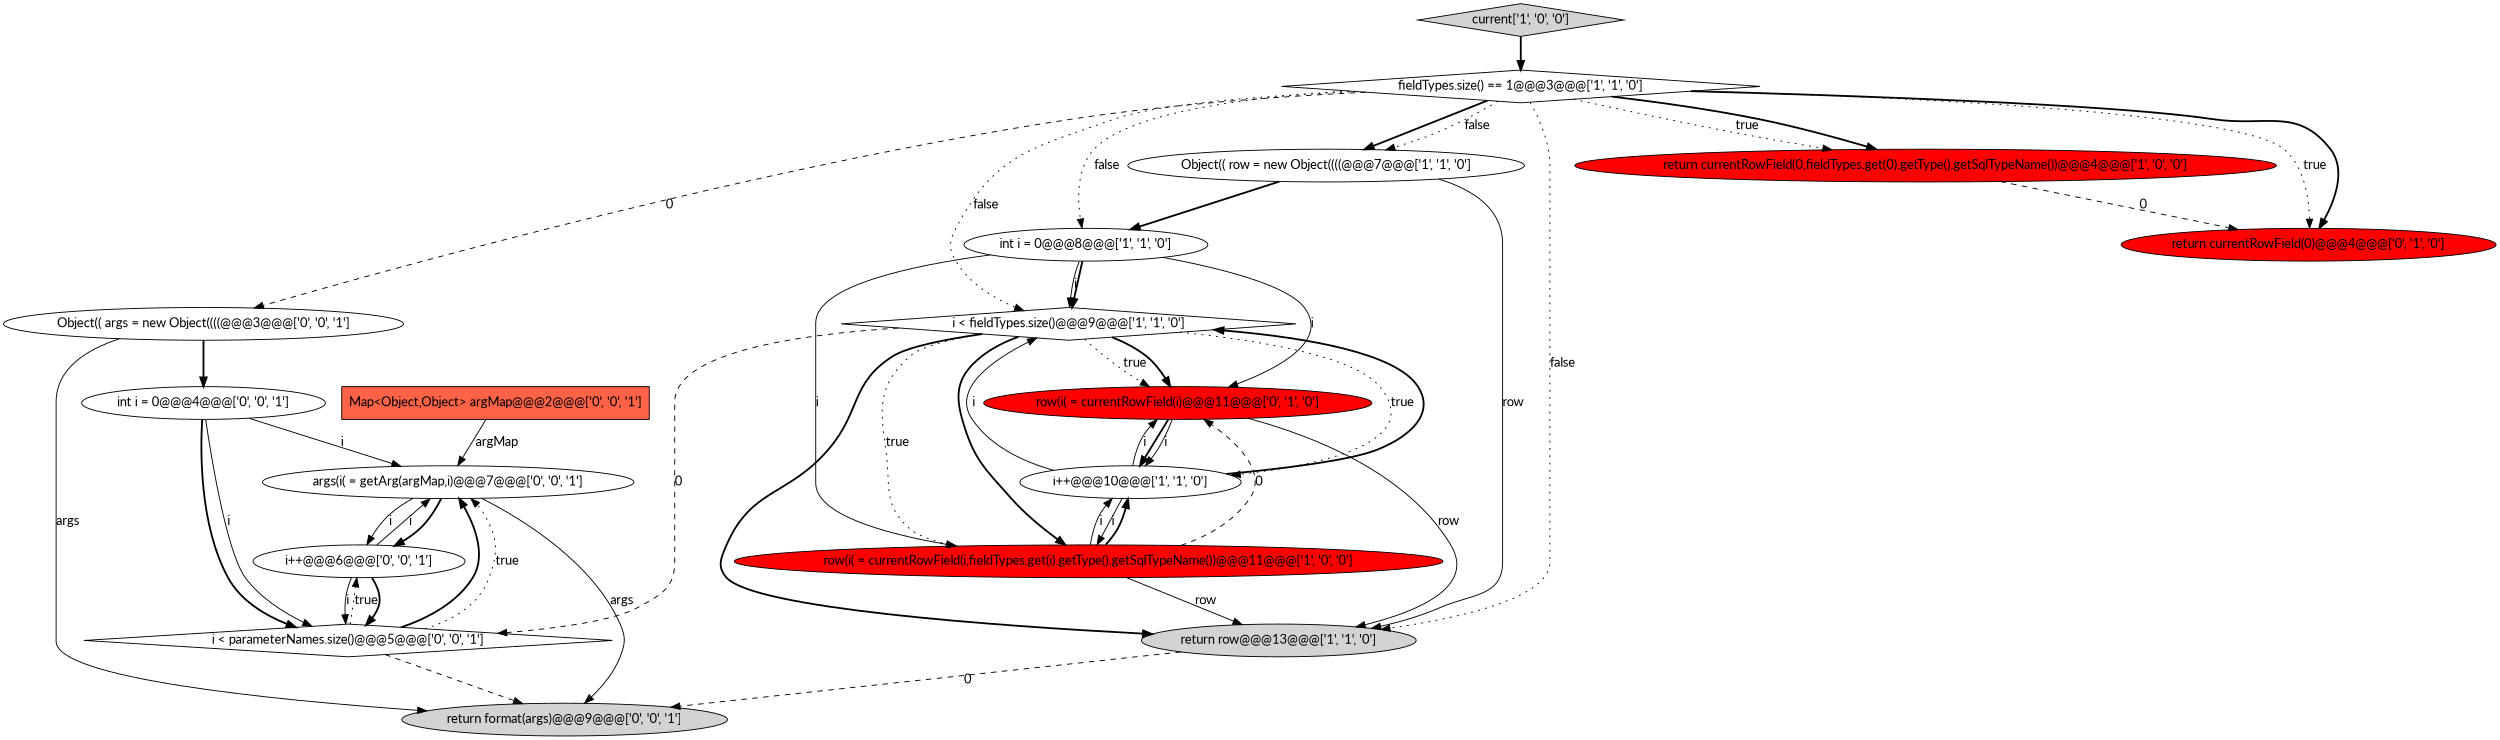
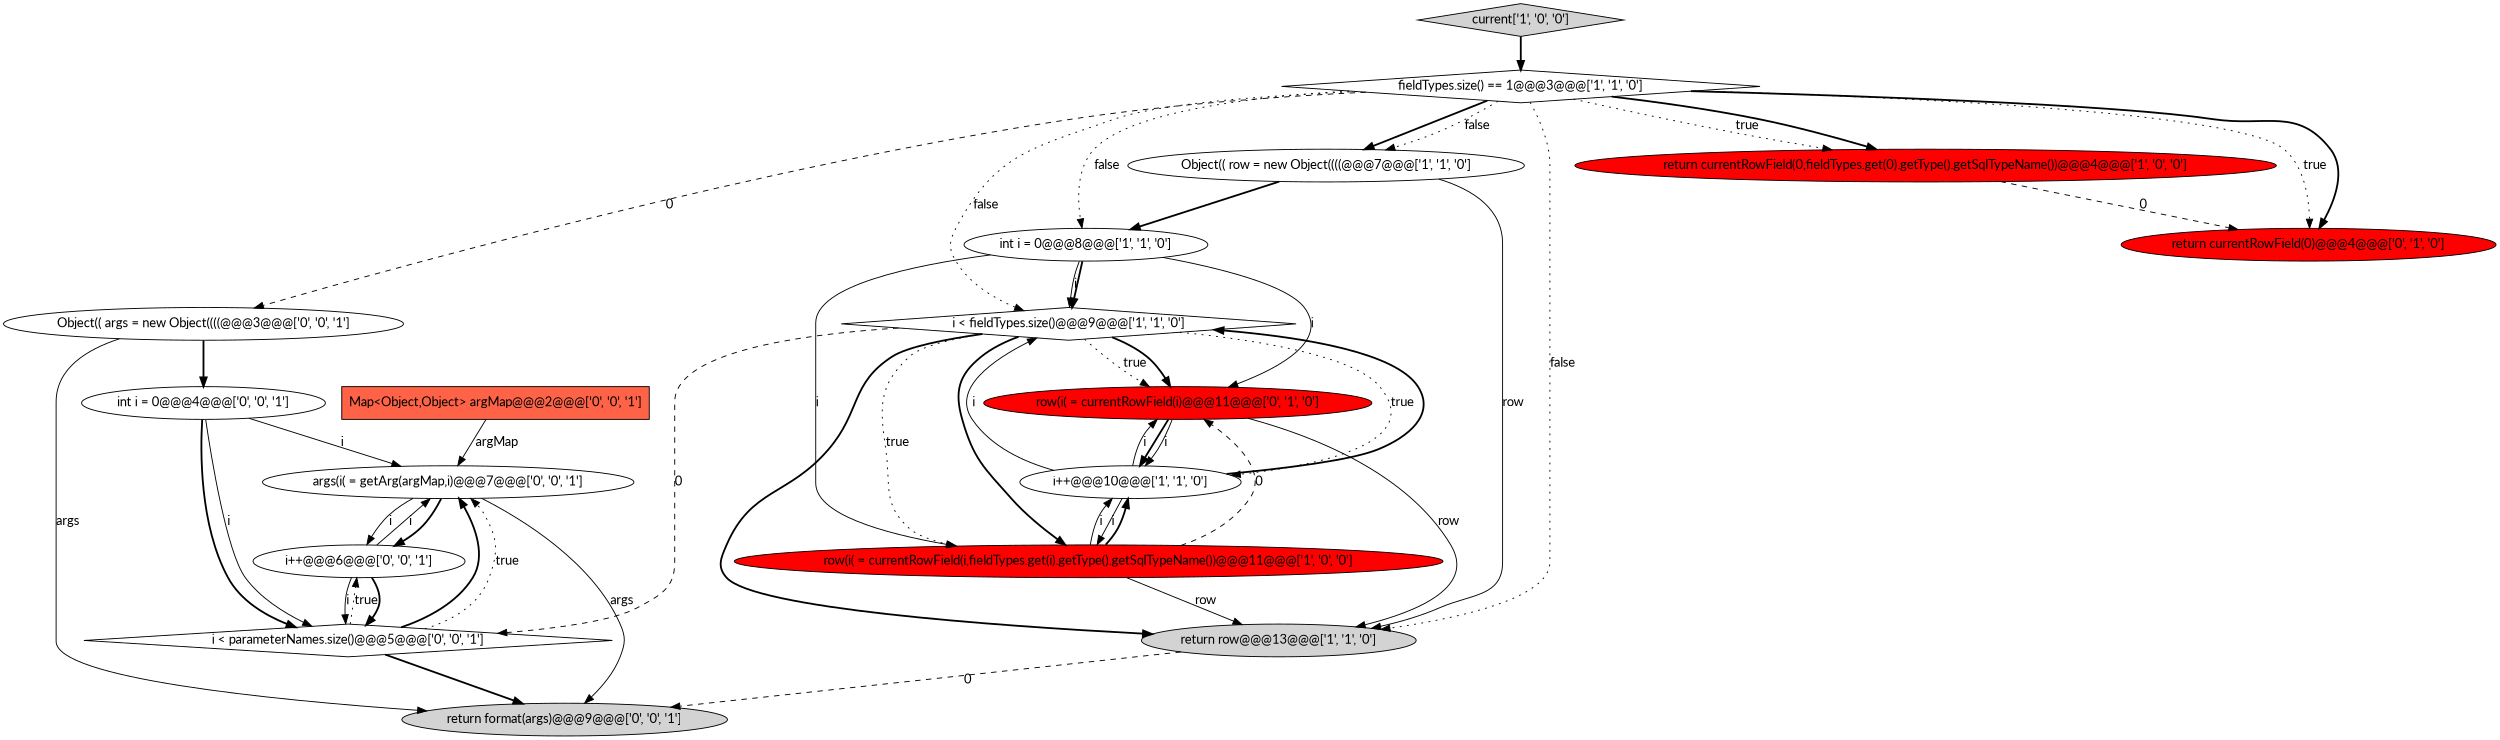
edge "i < parameterNames.size()@@@5@@@['0', '0', '1']" -> "return format(args)@@@9@@@['0', '0', '1']": style dashed -> bold
